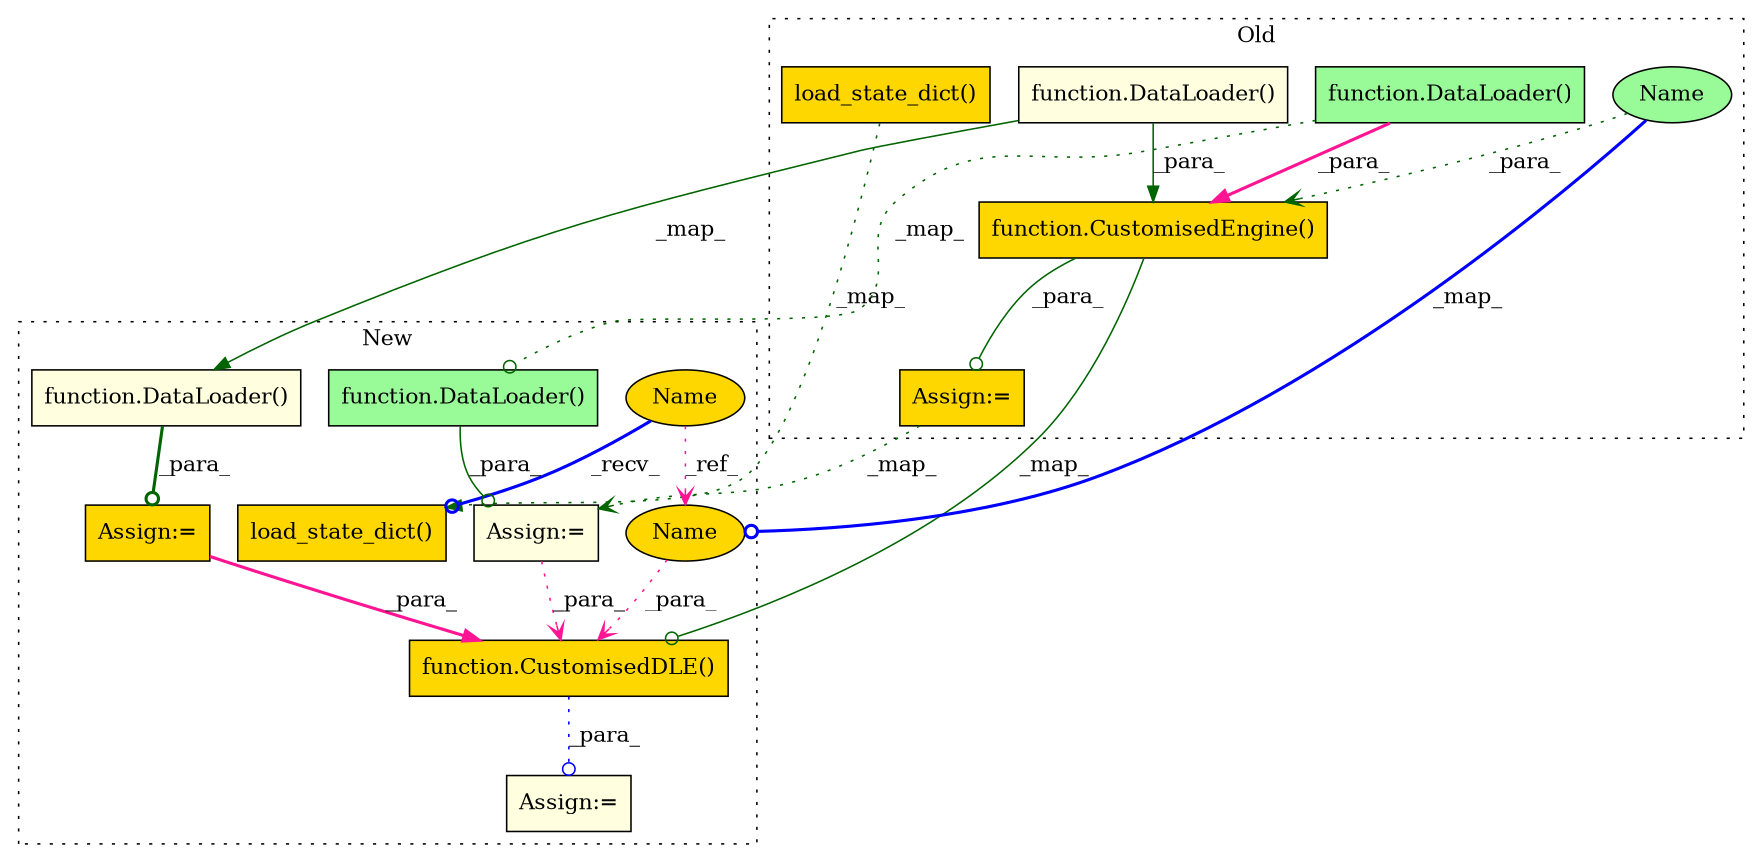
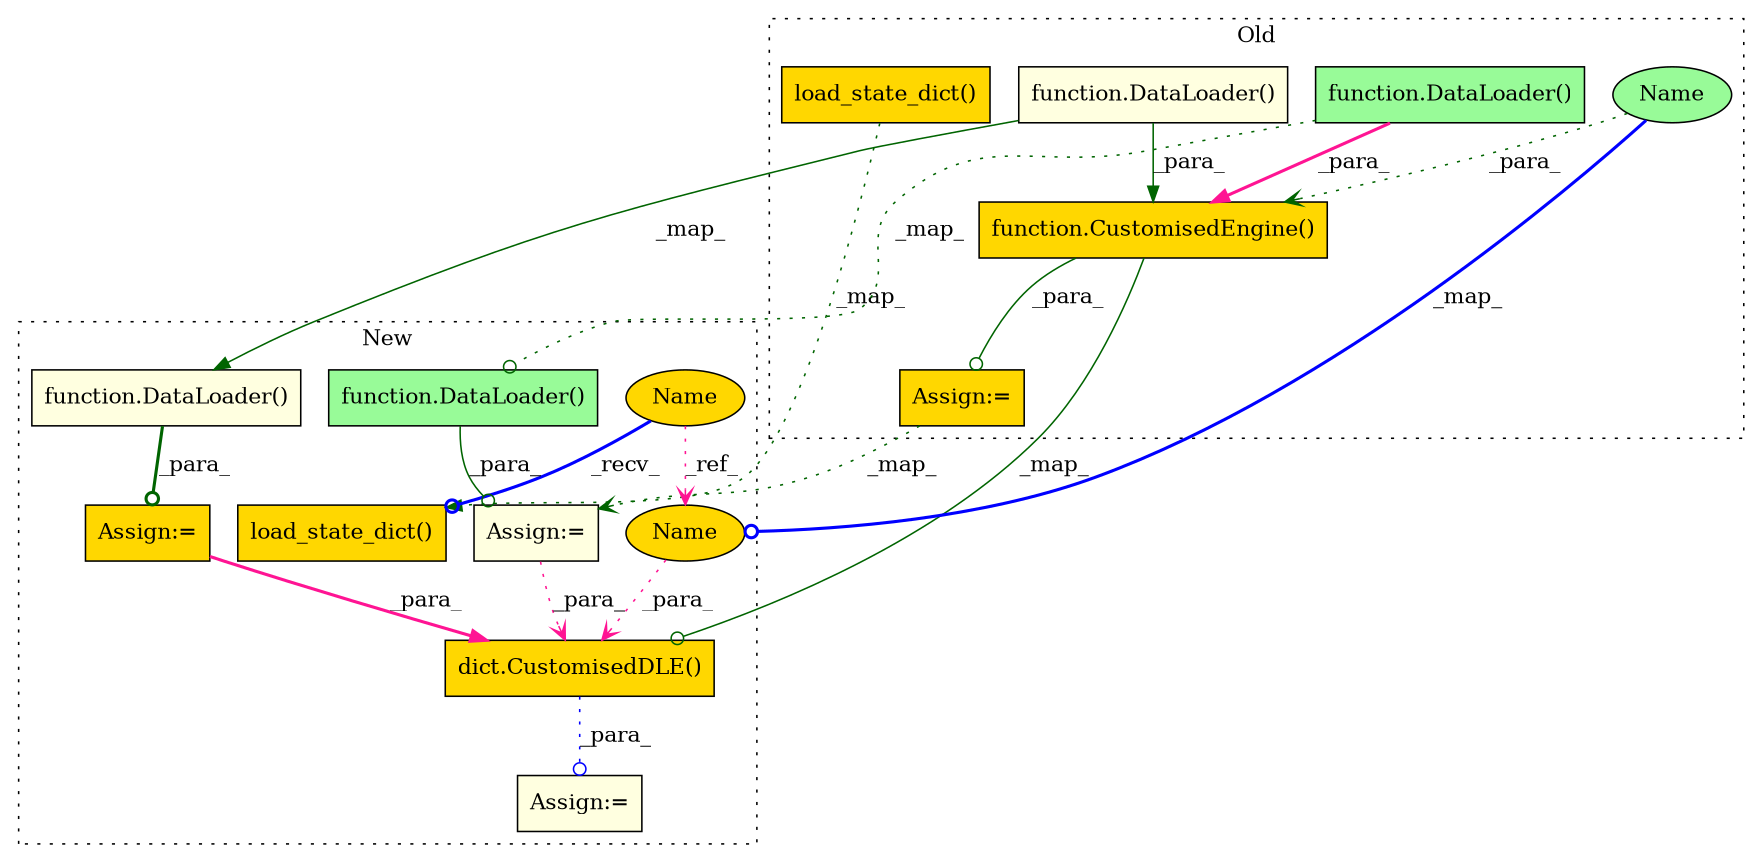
node "function.CustomisedDLE()": label "function.CustomisedDLE()" -> "dict.CustomisedDLE()"
